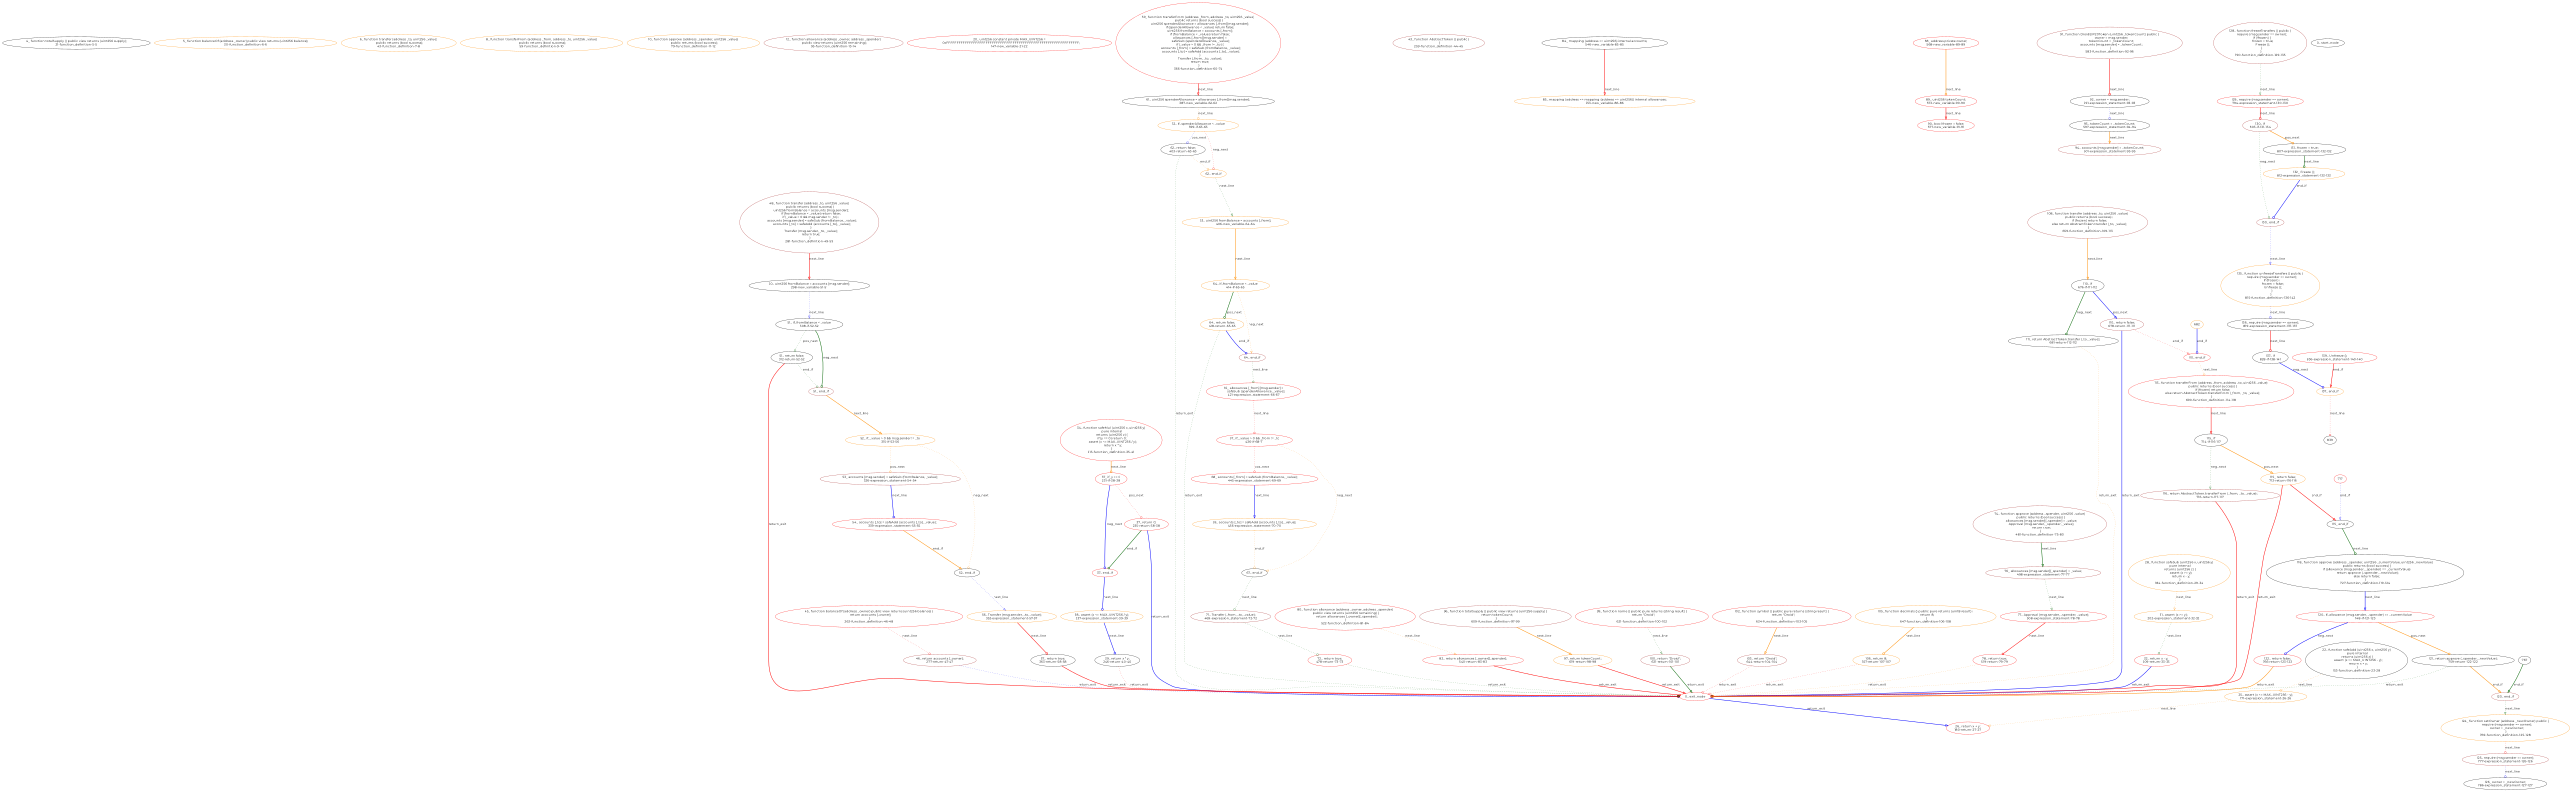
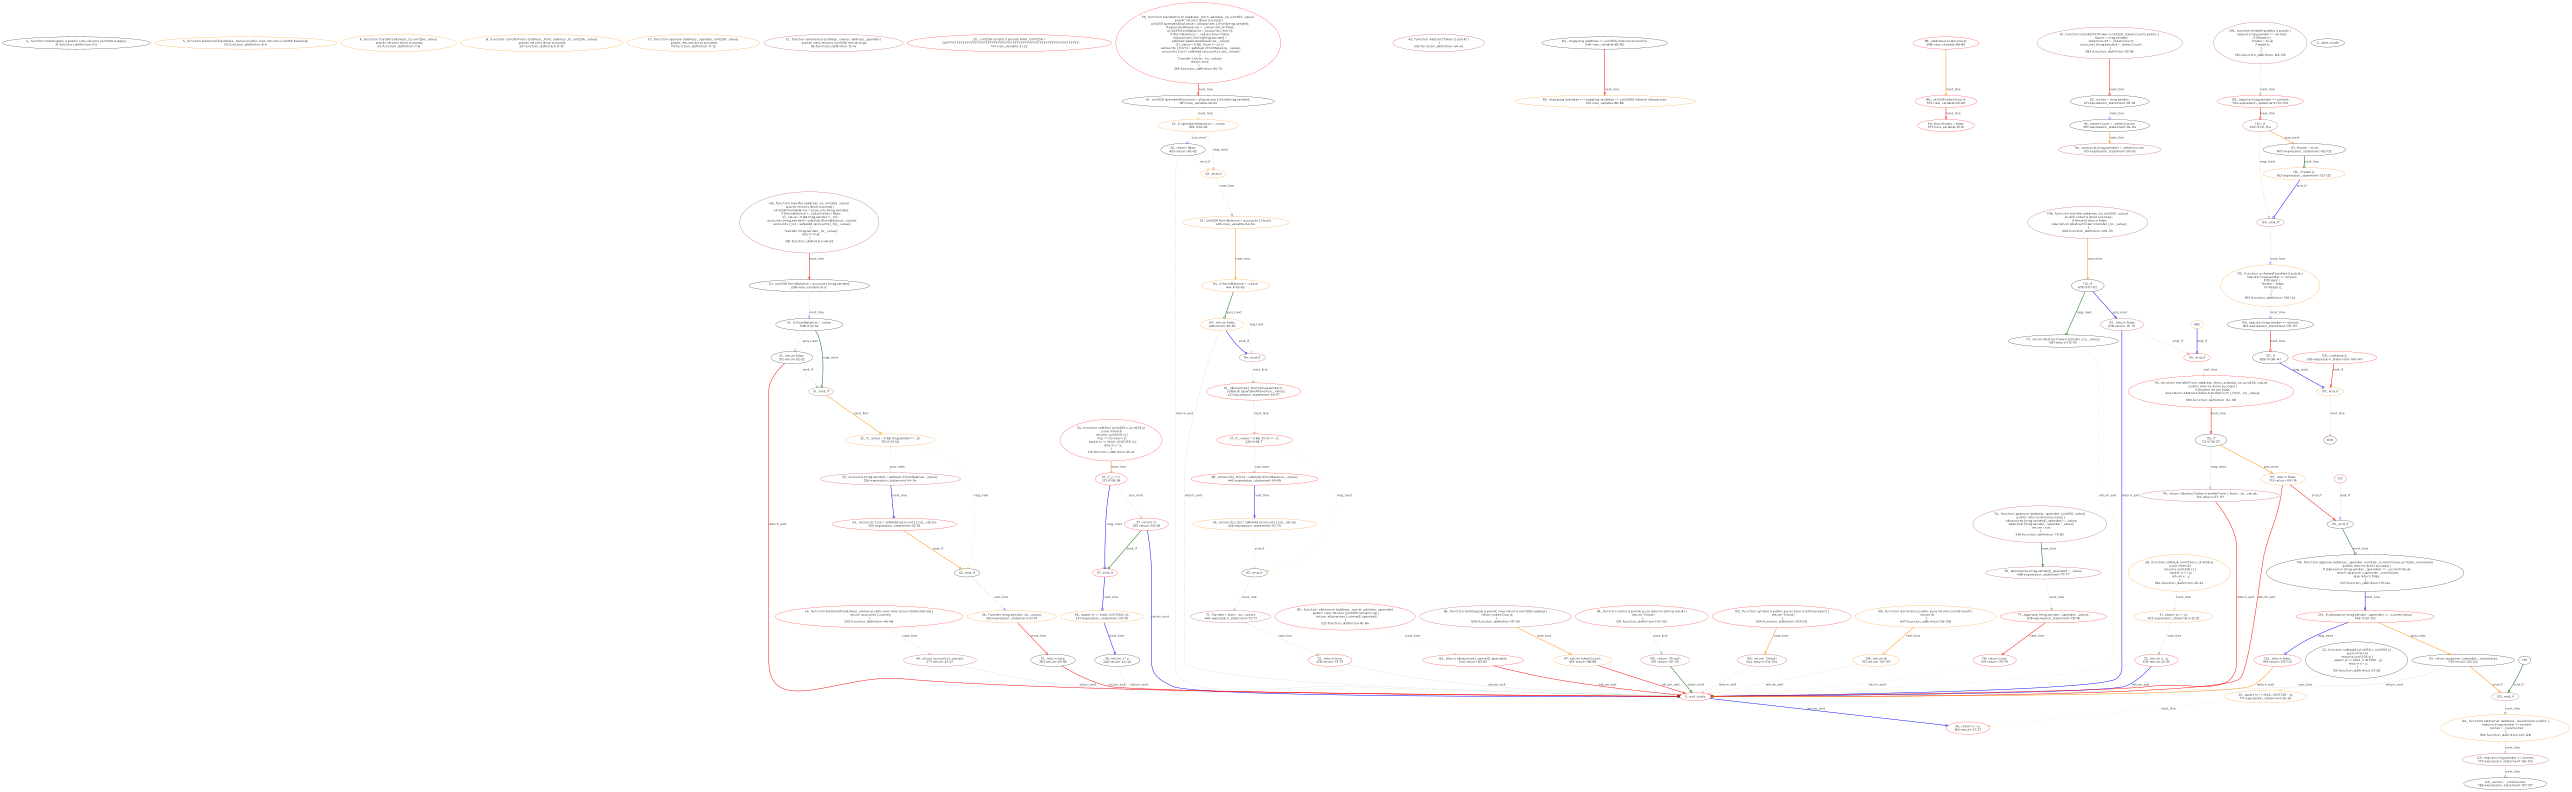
node "131_ frozen = true; 807-expression_statement-132-132": label "131_ frozen = true; 807-expression_statement-132-132" -> "131_ frozen = true; 807-expression_statement-162-132"
node "115_ if 714-if-116-117": label "115_ if 714-if-116-117" -> "115_ if 711-if-116-117"
